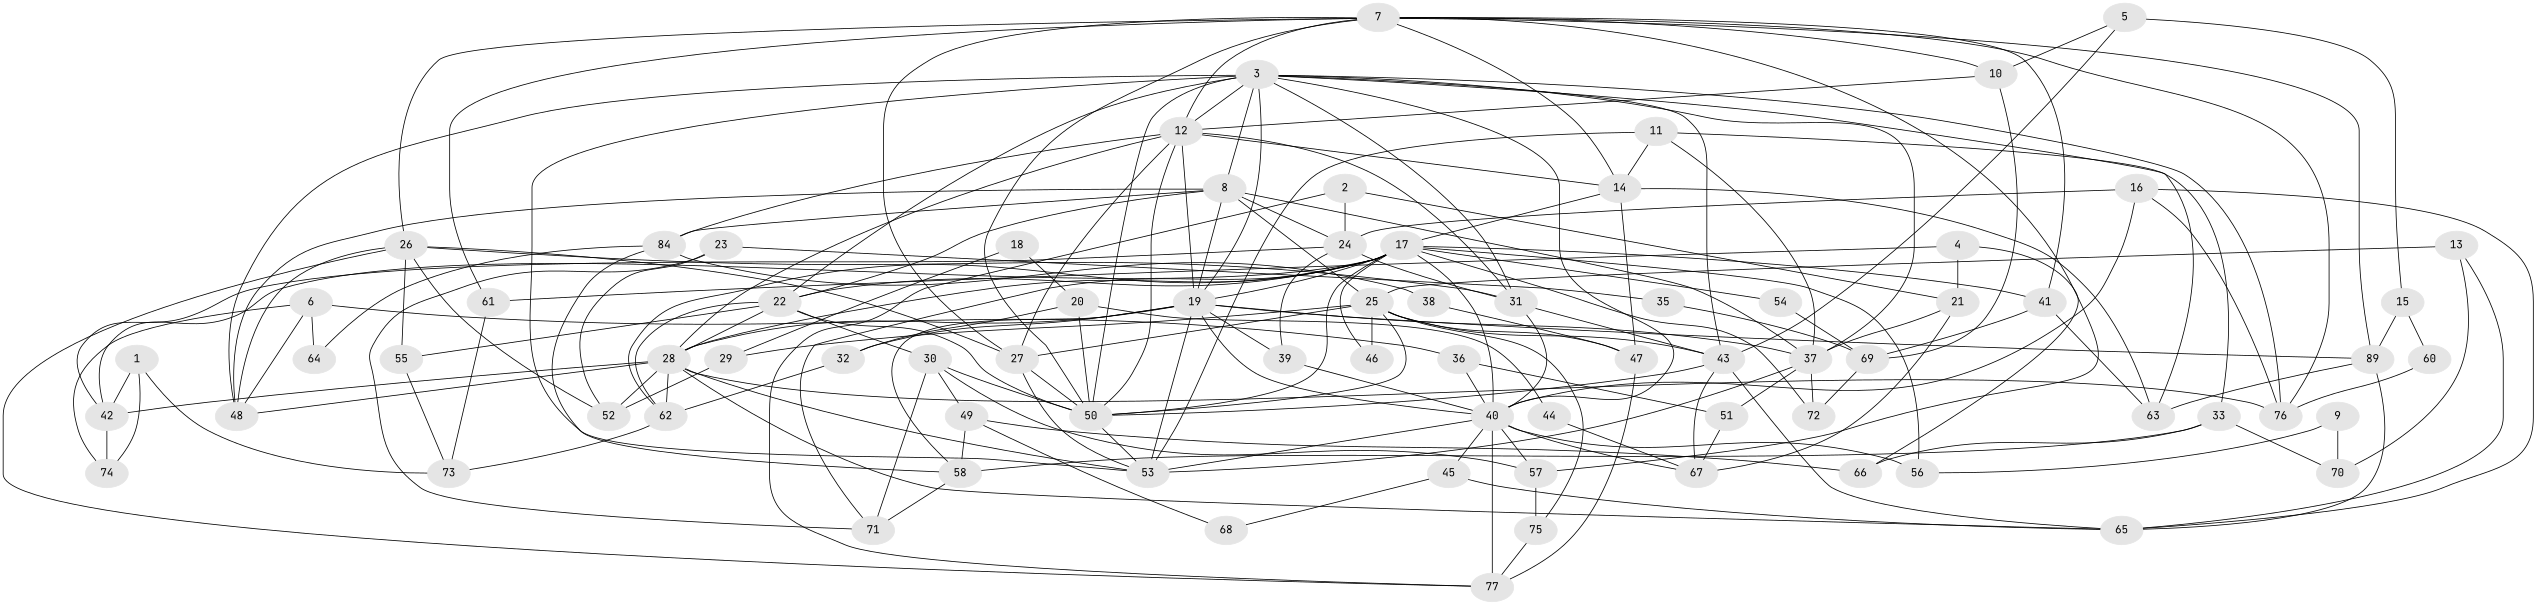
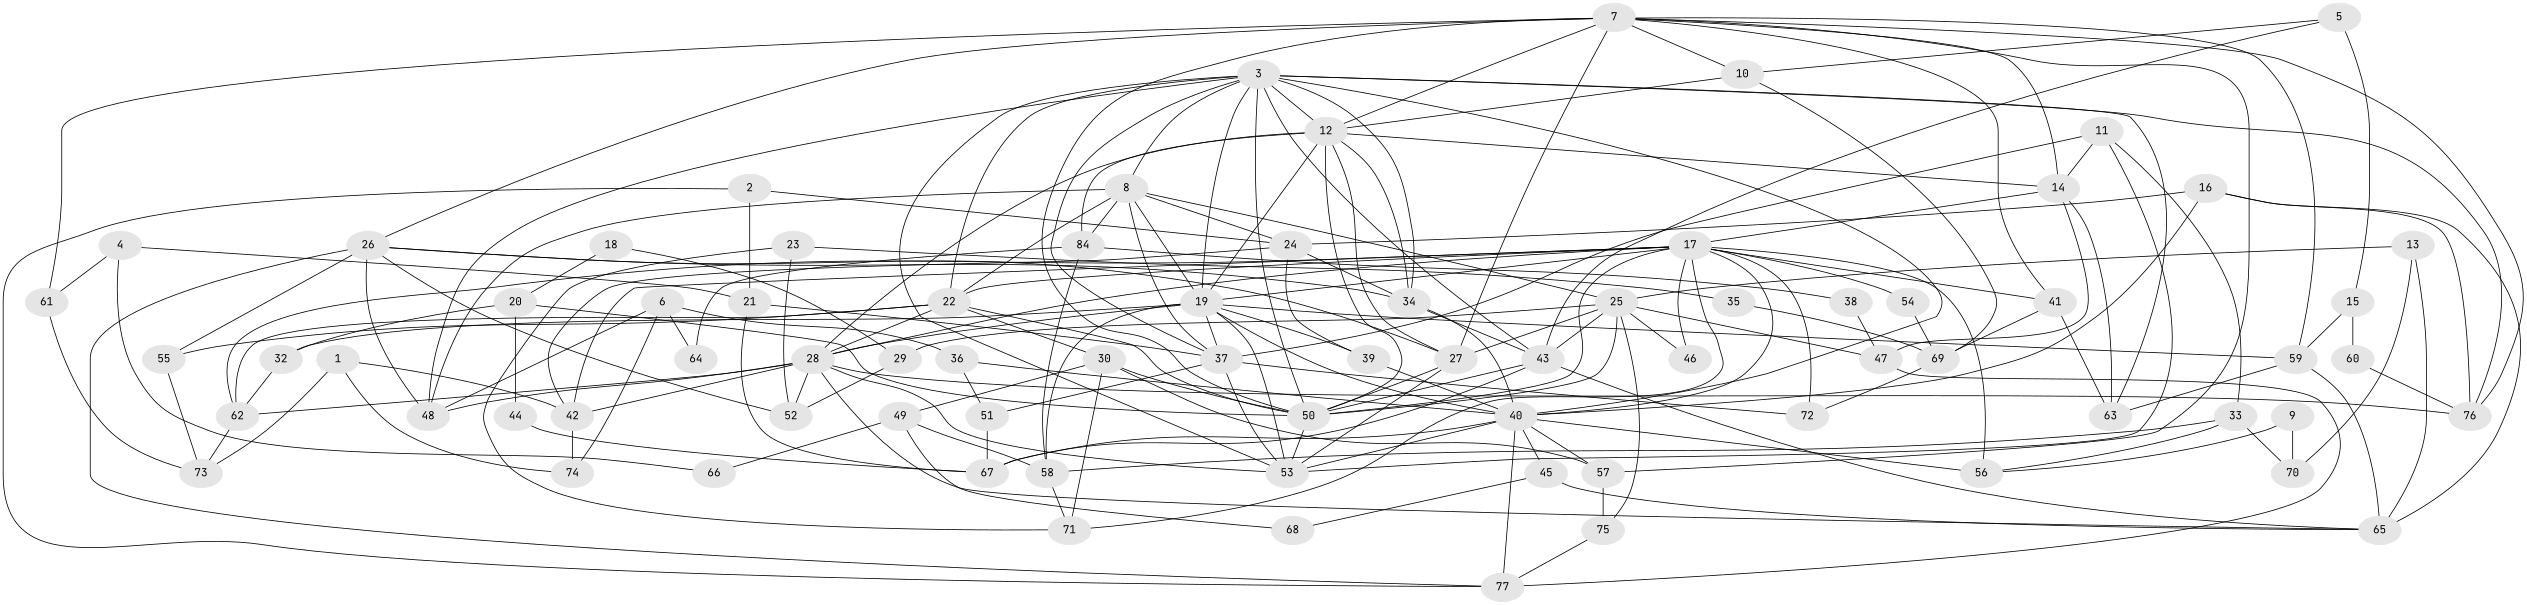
node "31": label "31" -> "34"
node "89": label "89" -> "59"
edge "33" -- "66": now "33" -- "56"
